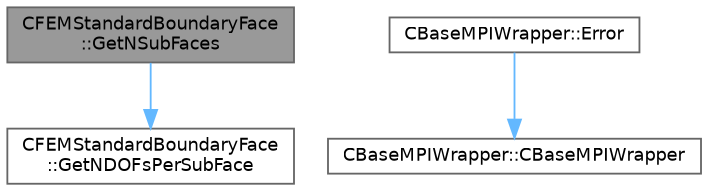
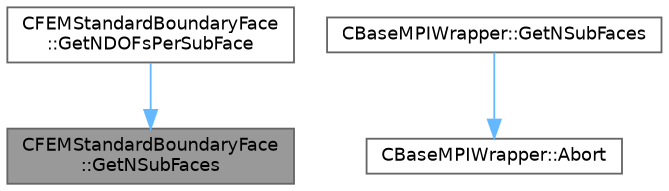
node "CBaseMPIWrapper::Error": label "CBaseMPIWrapper::Error" -> "CBaseMPIWrapper::GetNSubFaces"
edge "CFEMStandardBoundaryFace ::GetNSubFaces" -> "CFEMStandardBoundaryFace ::GetNDOFsPerSubFace": reversed
node "CBaseMPIWrapper::CBaseMPIWrapper": label "CBaseMPIWrapper::CBaseMPIWrapper" -> "CBaseMPIWrapper::Abort"
